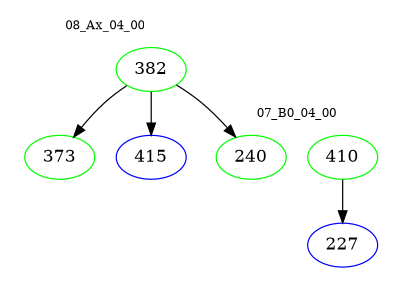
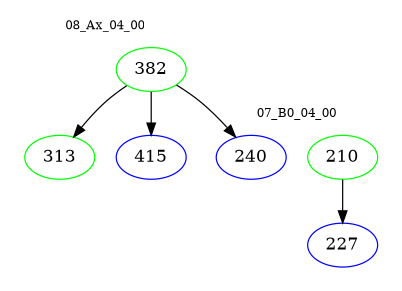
node "373": label "373" -> "313"
node "240": color green -> blue
node "410": label "410" -> "210"
